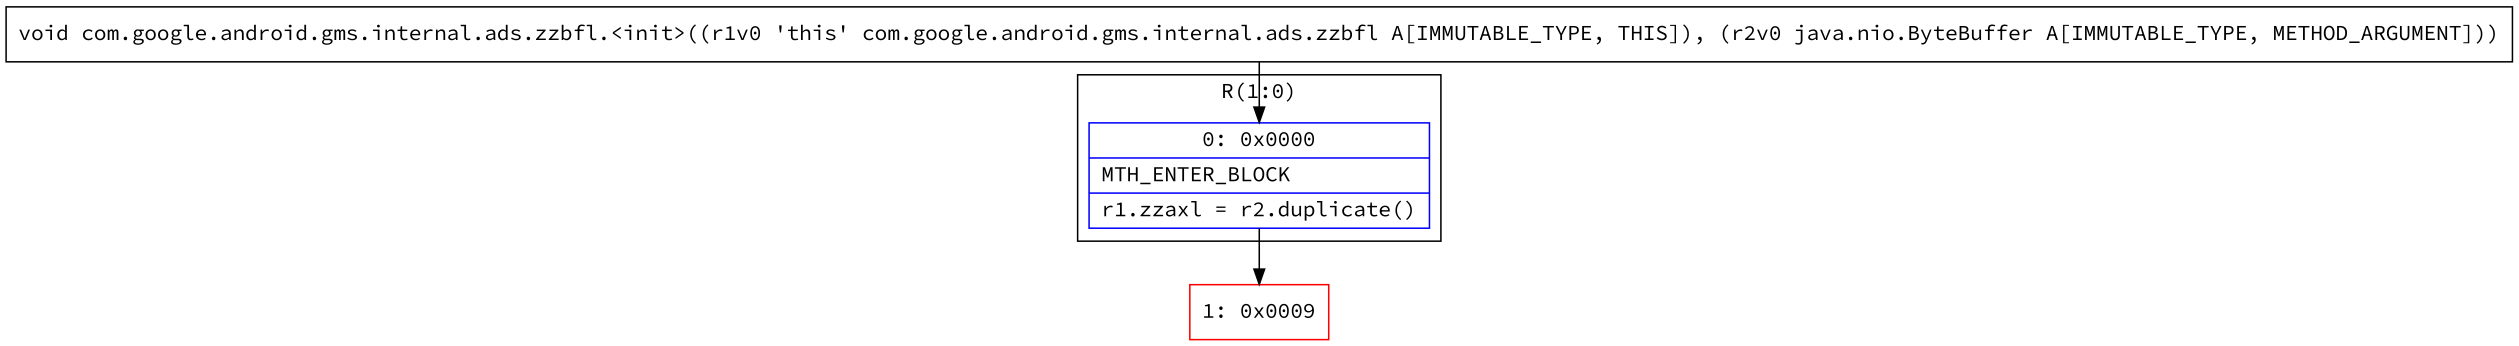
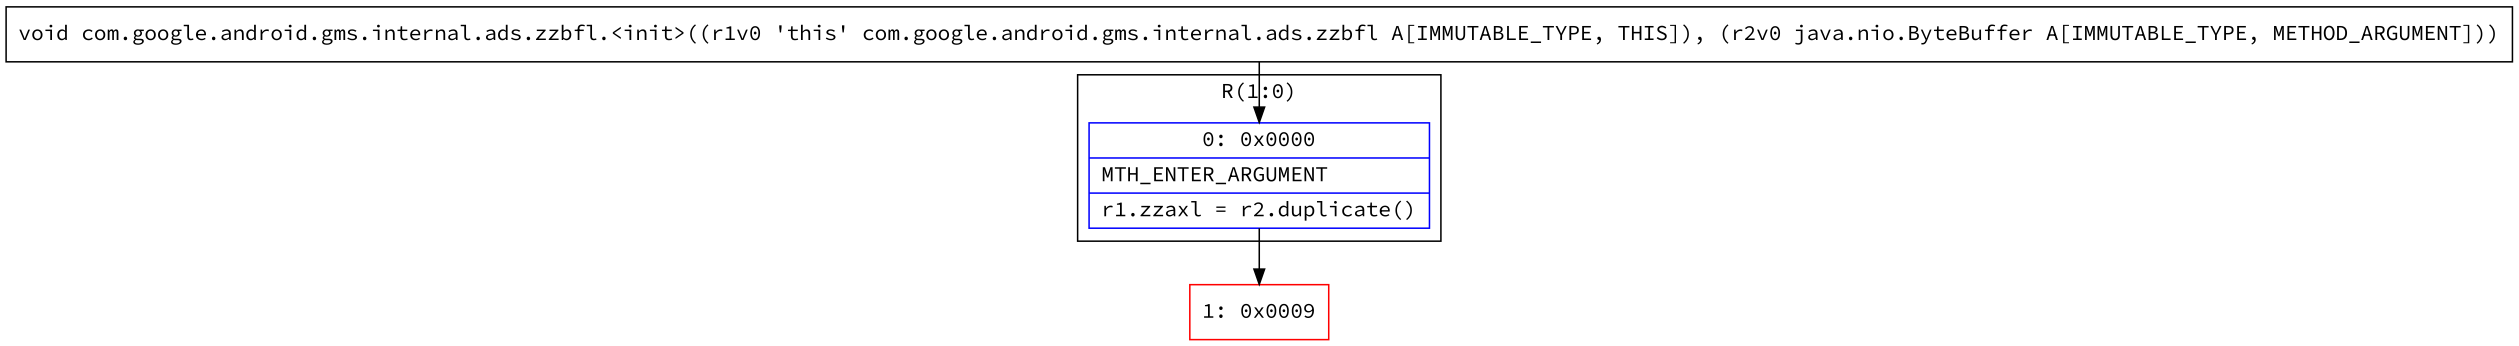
node "0: 0x0000": text "MTH_ENTER_BLOCK" -> "MTH_ENTER_ARGUMENT"
